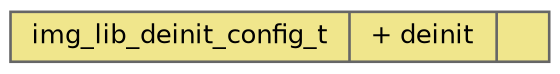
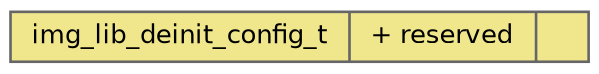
node "img_lib_deinit_config_t": text "+ deinit" -> "+ reserved"
